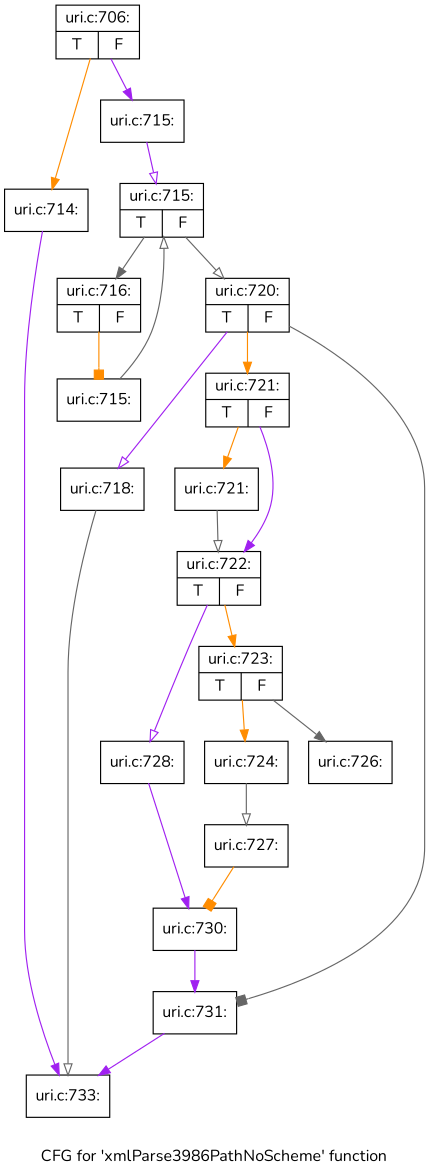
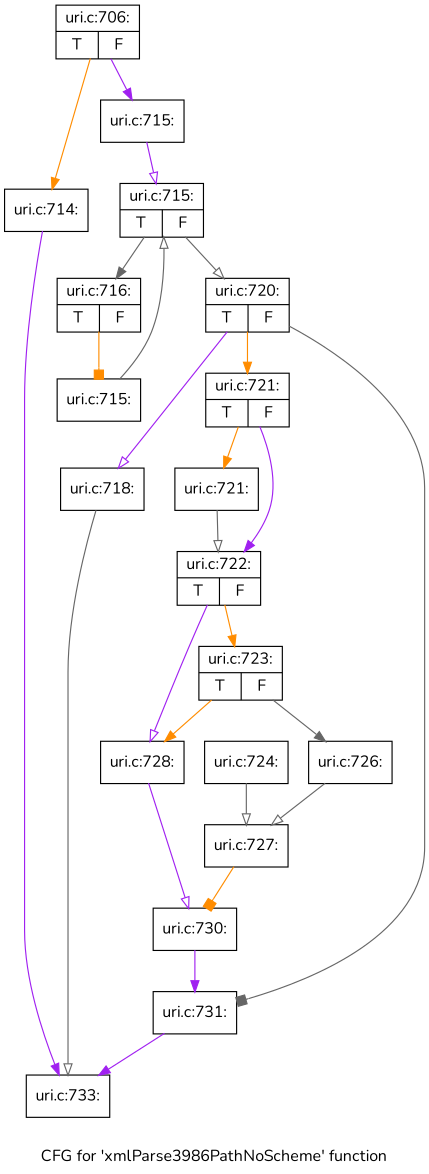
edge "uri.c:723:" -> "uri.c:724:": now "uri.c:723:" -> "uri.c:728:"
edge "uri.c:726:" -> "uri.c:727:": added
edge "uri.c:728:" -> "uri.c:730:": arrowhead normal -> onormal
